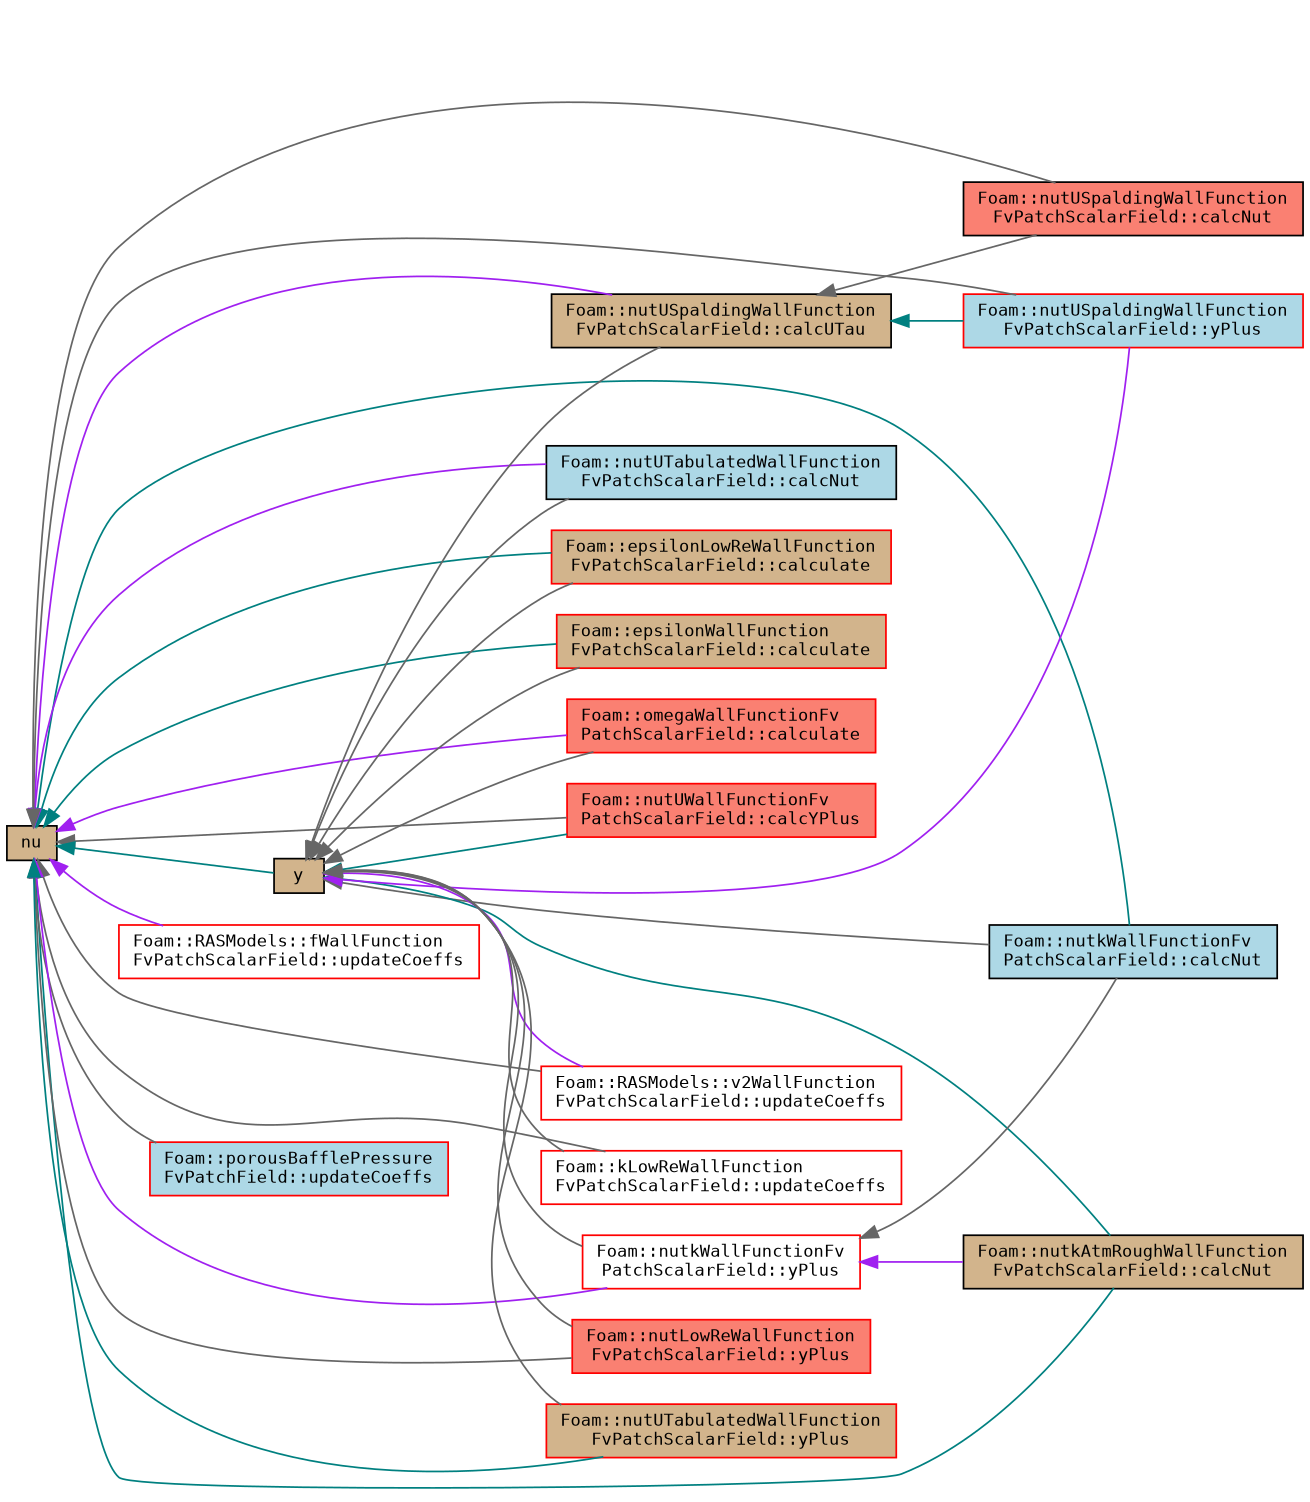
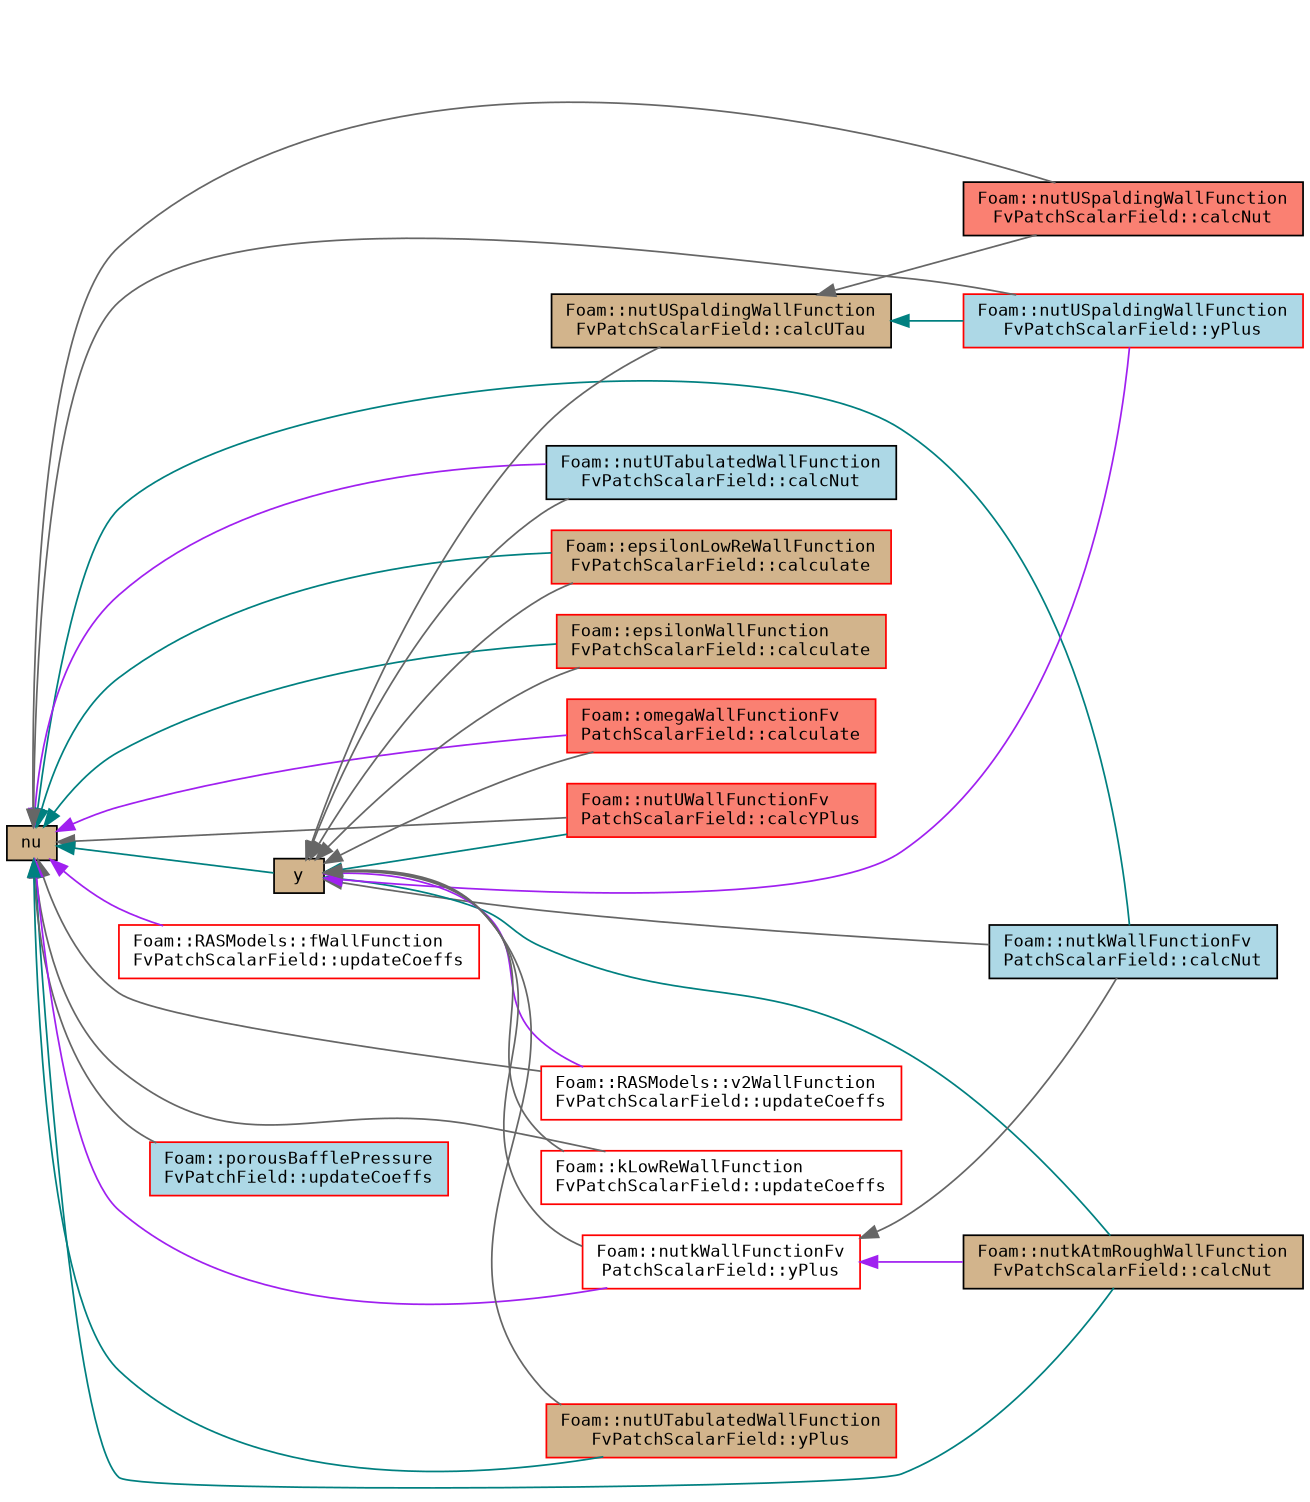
edge "Foam::nutUSpaldingWallFunction FvPatchScalarField::calcUTau" -> "nu": removed
node "Foam::nutLowReWallFunction FvPatchScalarField::yPlus": removed
